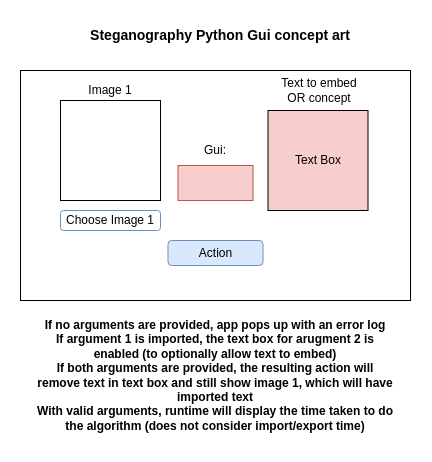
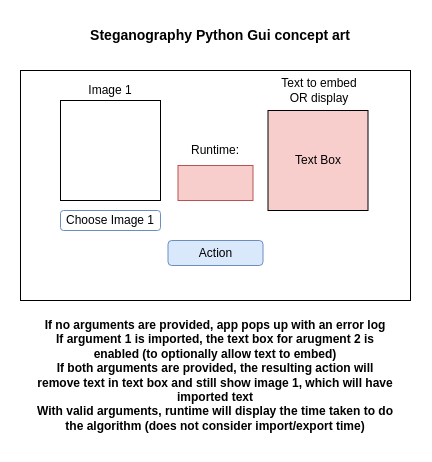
node "Text to embed OR concept": label "Text to embed OR concept" -> "Text to embed OR display"
node "Gui:": label "Gui:" -> "Runtime:"
